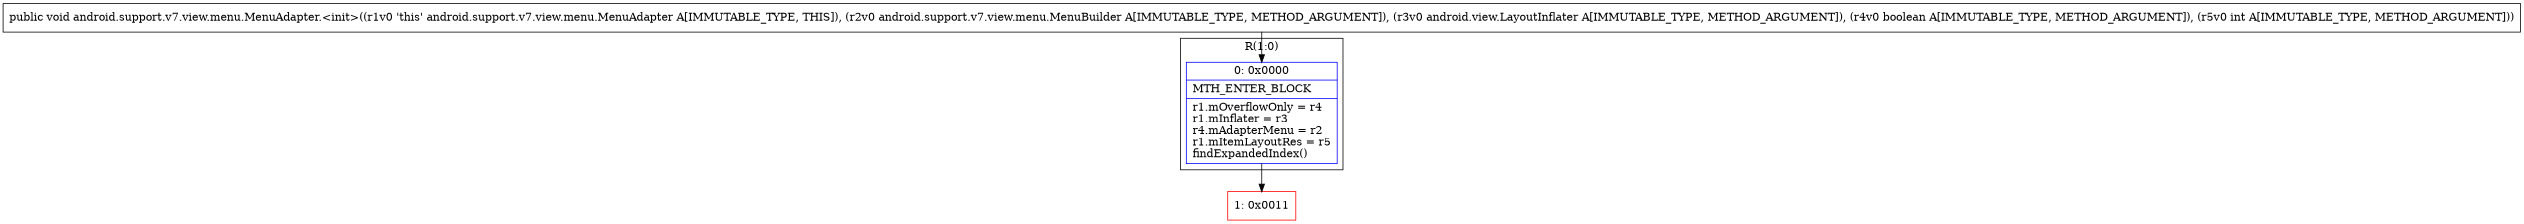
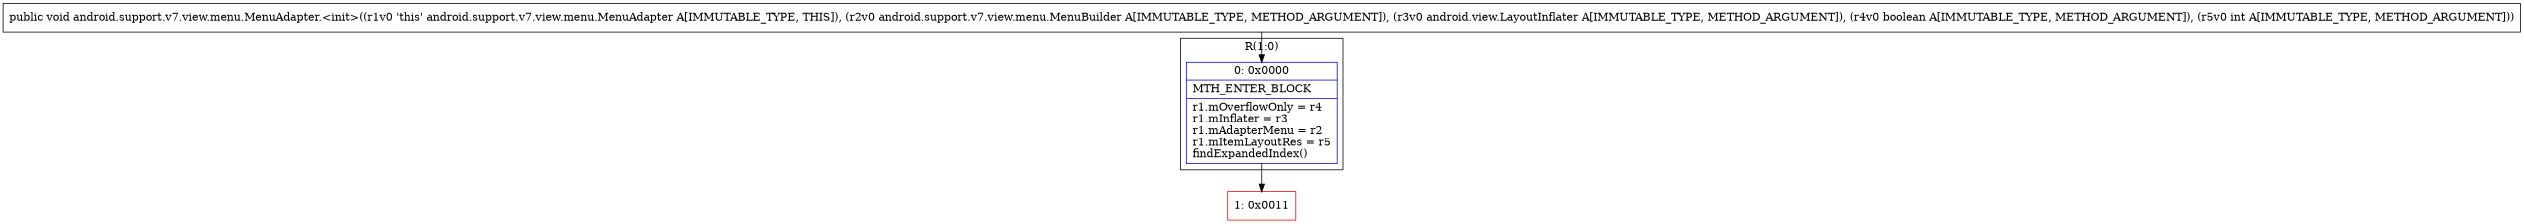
node "0: 0x0000": text "r4.mAdapterMenu = r2" -> "r1.mAdapterMenu = r2"
